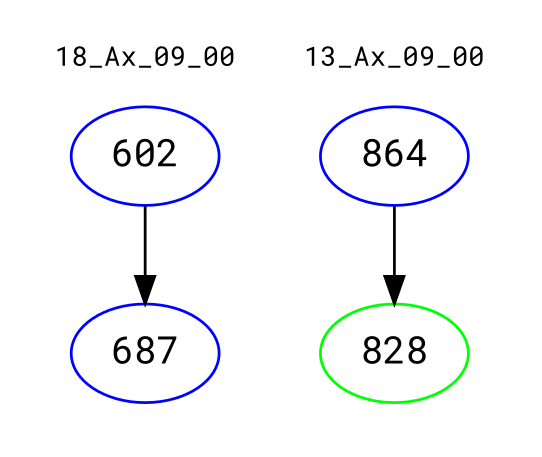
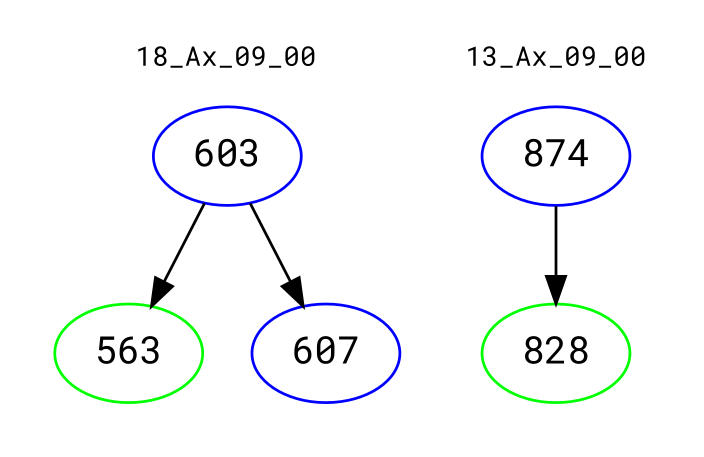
node "602": label "602" -> "603"
node "864": label "864" -> "874"
node "563": added
node "687": label "687" -> "607"
